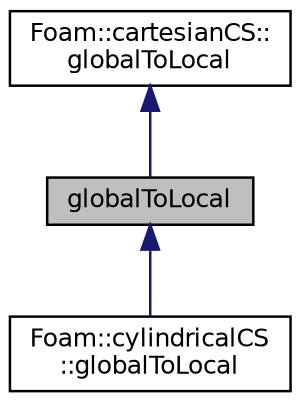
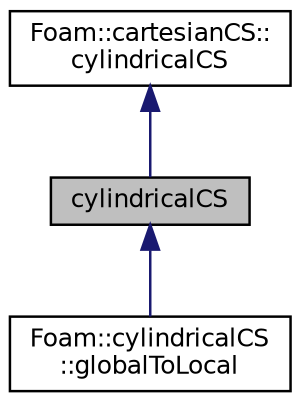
node "Foam::cartesianCS:: globalToLocal": label "Foam::cartesianCS:: globalToLocal" -> "Foam::cartesianCS:: cylindricalCS"
node "globalToLocal": label "globalToLocal" -> "cylindricalCS"
